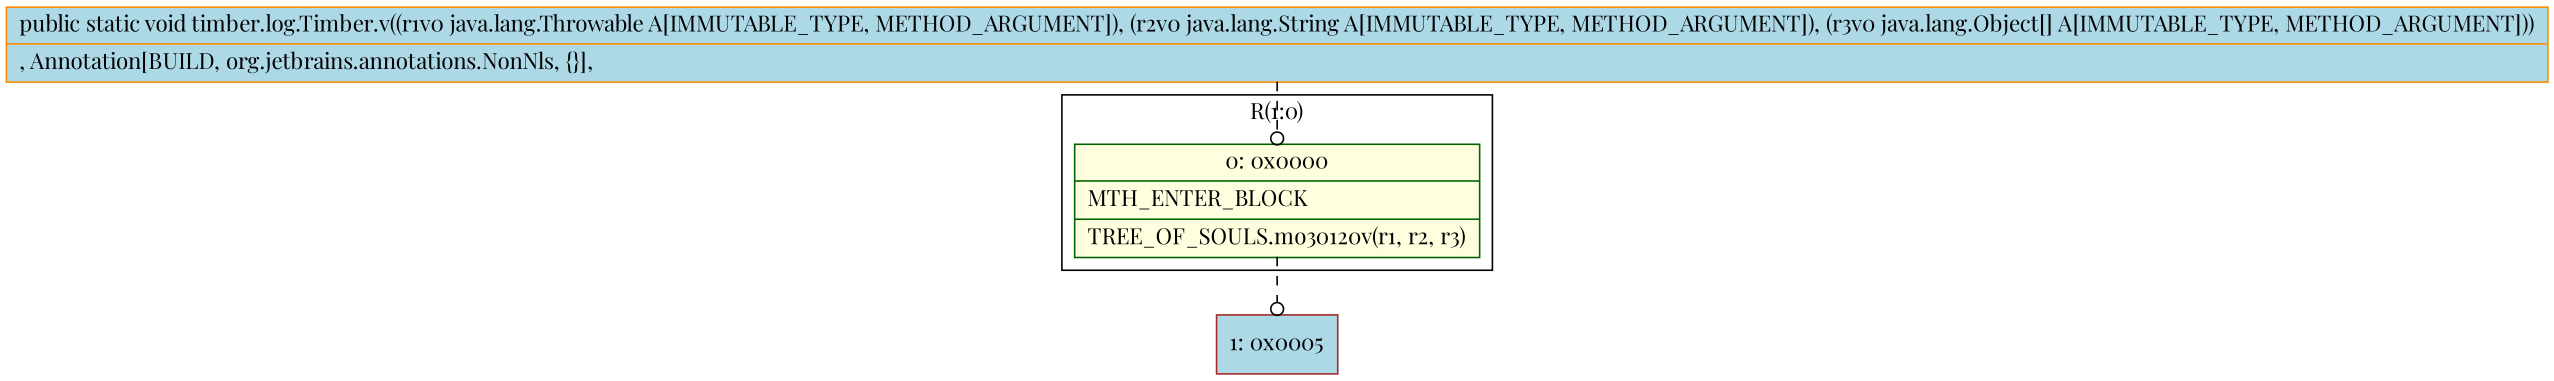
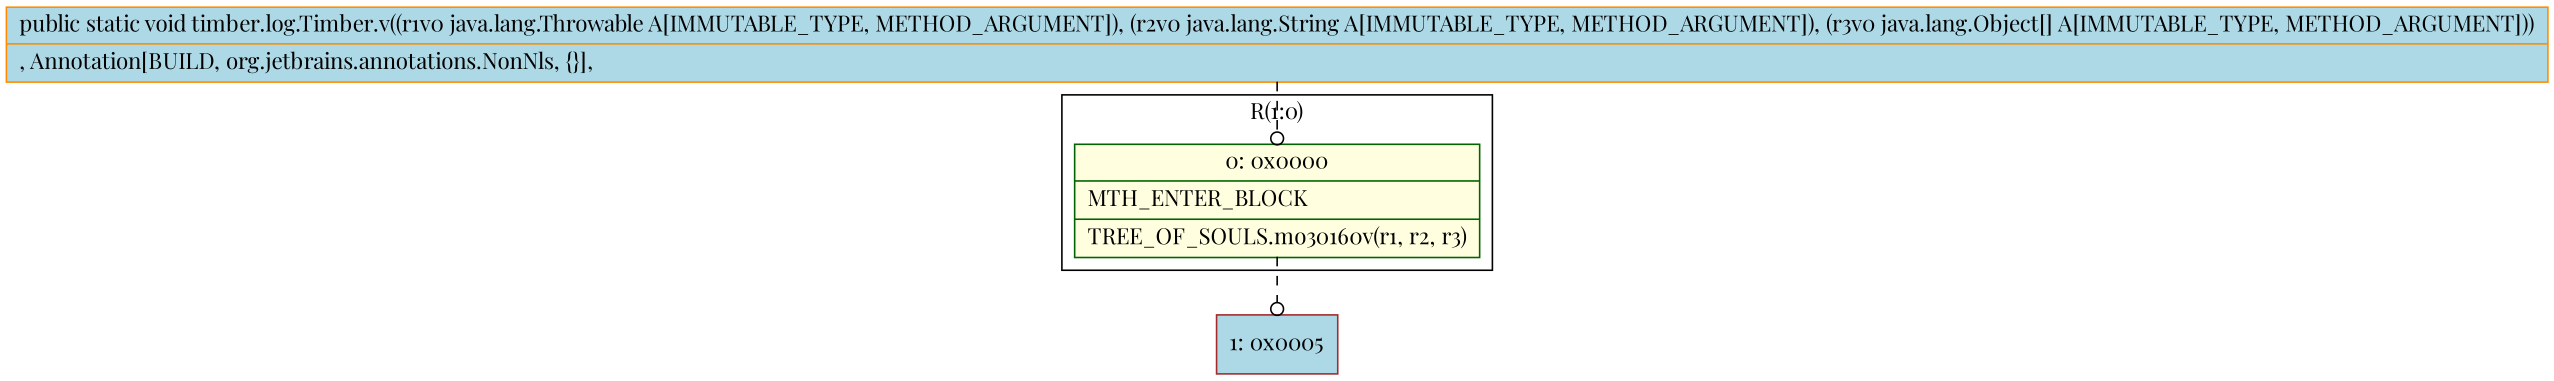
node "0: 0x0000": text "TREE_OF_SOULS.mo30120v(r1, r2, r3)" -> "TREE_OF_SOULS.mo30160v(r1, r2, r3)"
